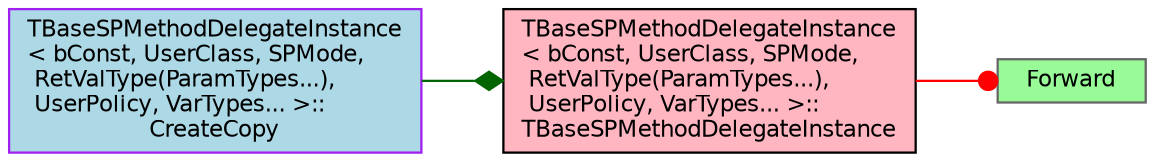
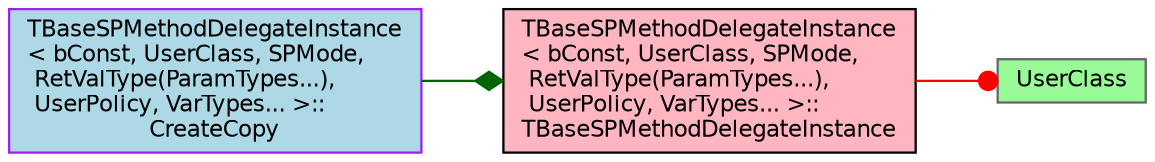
node "Forward": label "Forward" -> "UserClass"
